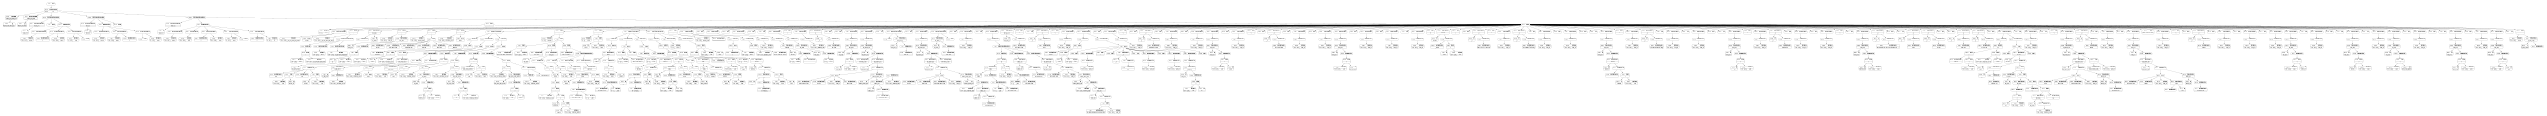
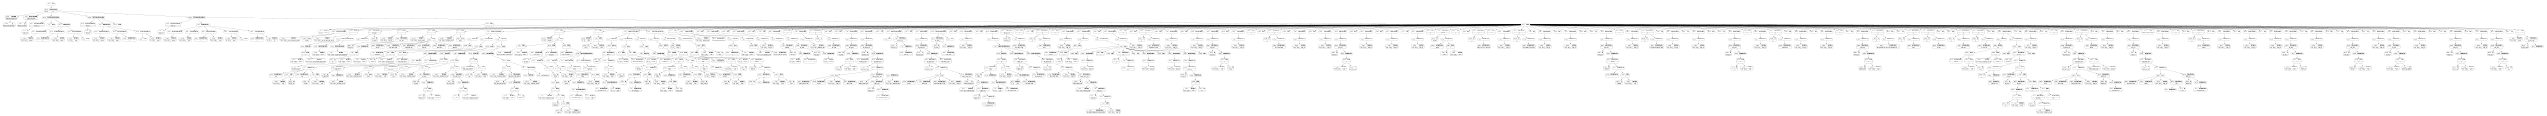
node "97616": removed
